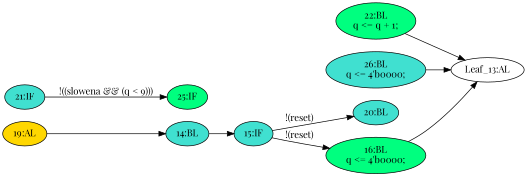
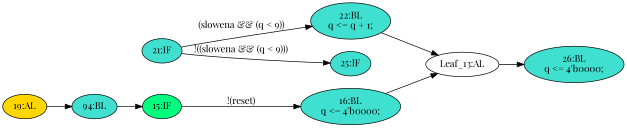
node "22:BL q <= q + 1;": fillcolor springgreen -> turquoise
edge "21:IF" -> "22:BL q <= q + 1;": added, label "(slowena && (q < 9))"
edge "26:BL q <= 4'b0000;" -> "Leaf_13:AL": reversed
node "25:IF": fillcolor springgreen -> turquoise
node "20:BL": removed
node "14:BL": label "14:BL" -> "94:BL"
node "15:IF": fillcolor turquoise -> springgreen
node "16:BL q <= 4'b0000;": fillcolor springgreen -> turquoise
